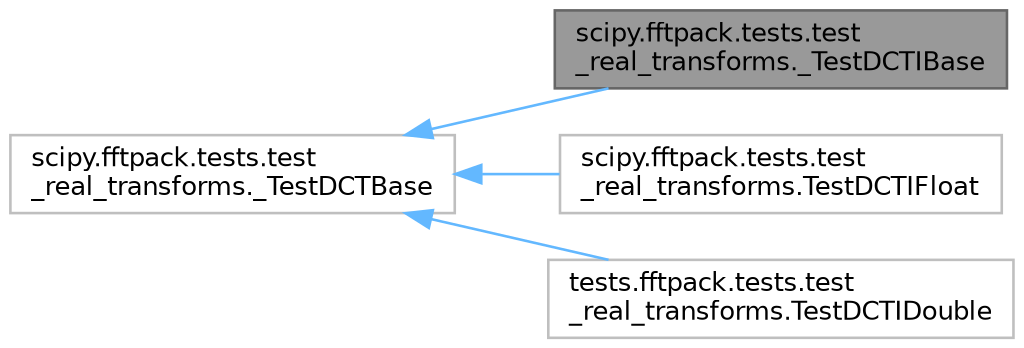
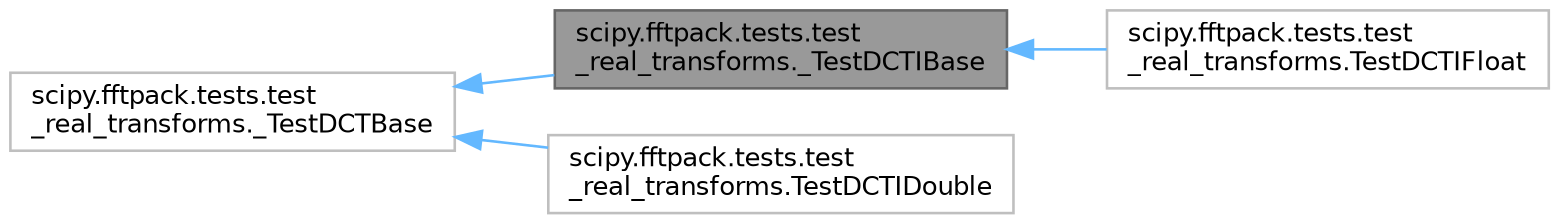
edge "scipy.fftpack.tests.test _real_transforms.TestDCTIFloat" -> "scipy.fftpack.tests.test _real_transforms._TestDCTBase": now "scipy.fftpack.tests.test _real_transforms.TestDCTIFloat" -> "scipy.fftpack.tests.test _real_transforms._TestDCTIBase"
node "tests.fftpack.tests.test _real_transforms.TestDCTIDouble": label "tests.fftpack.tests.test _real_transforms.TestDCTIDouble" -> "scipy.fftpack.tests.test _real_transforms.TestDCTIDouble"
